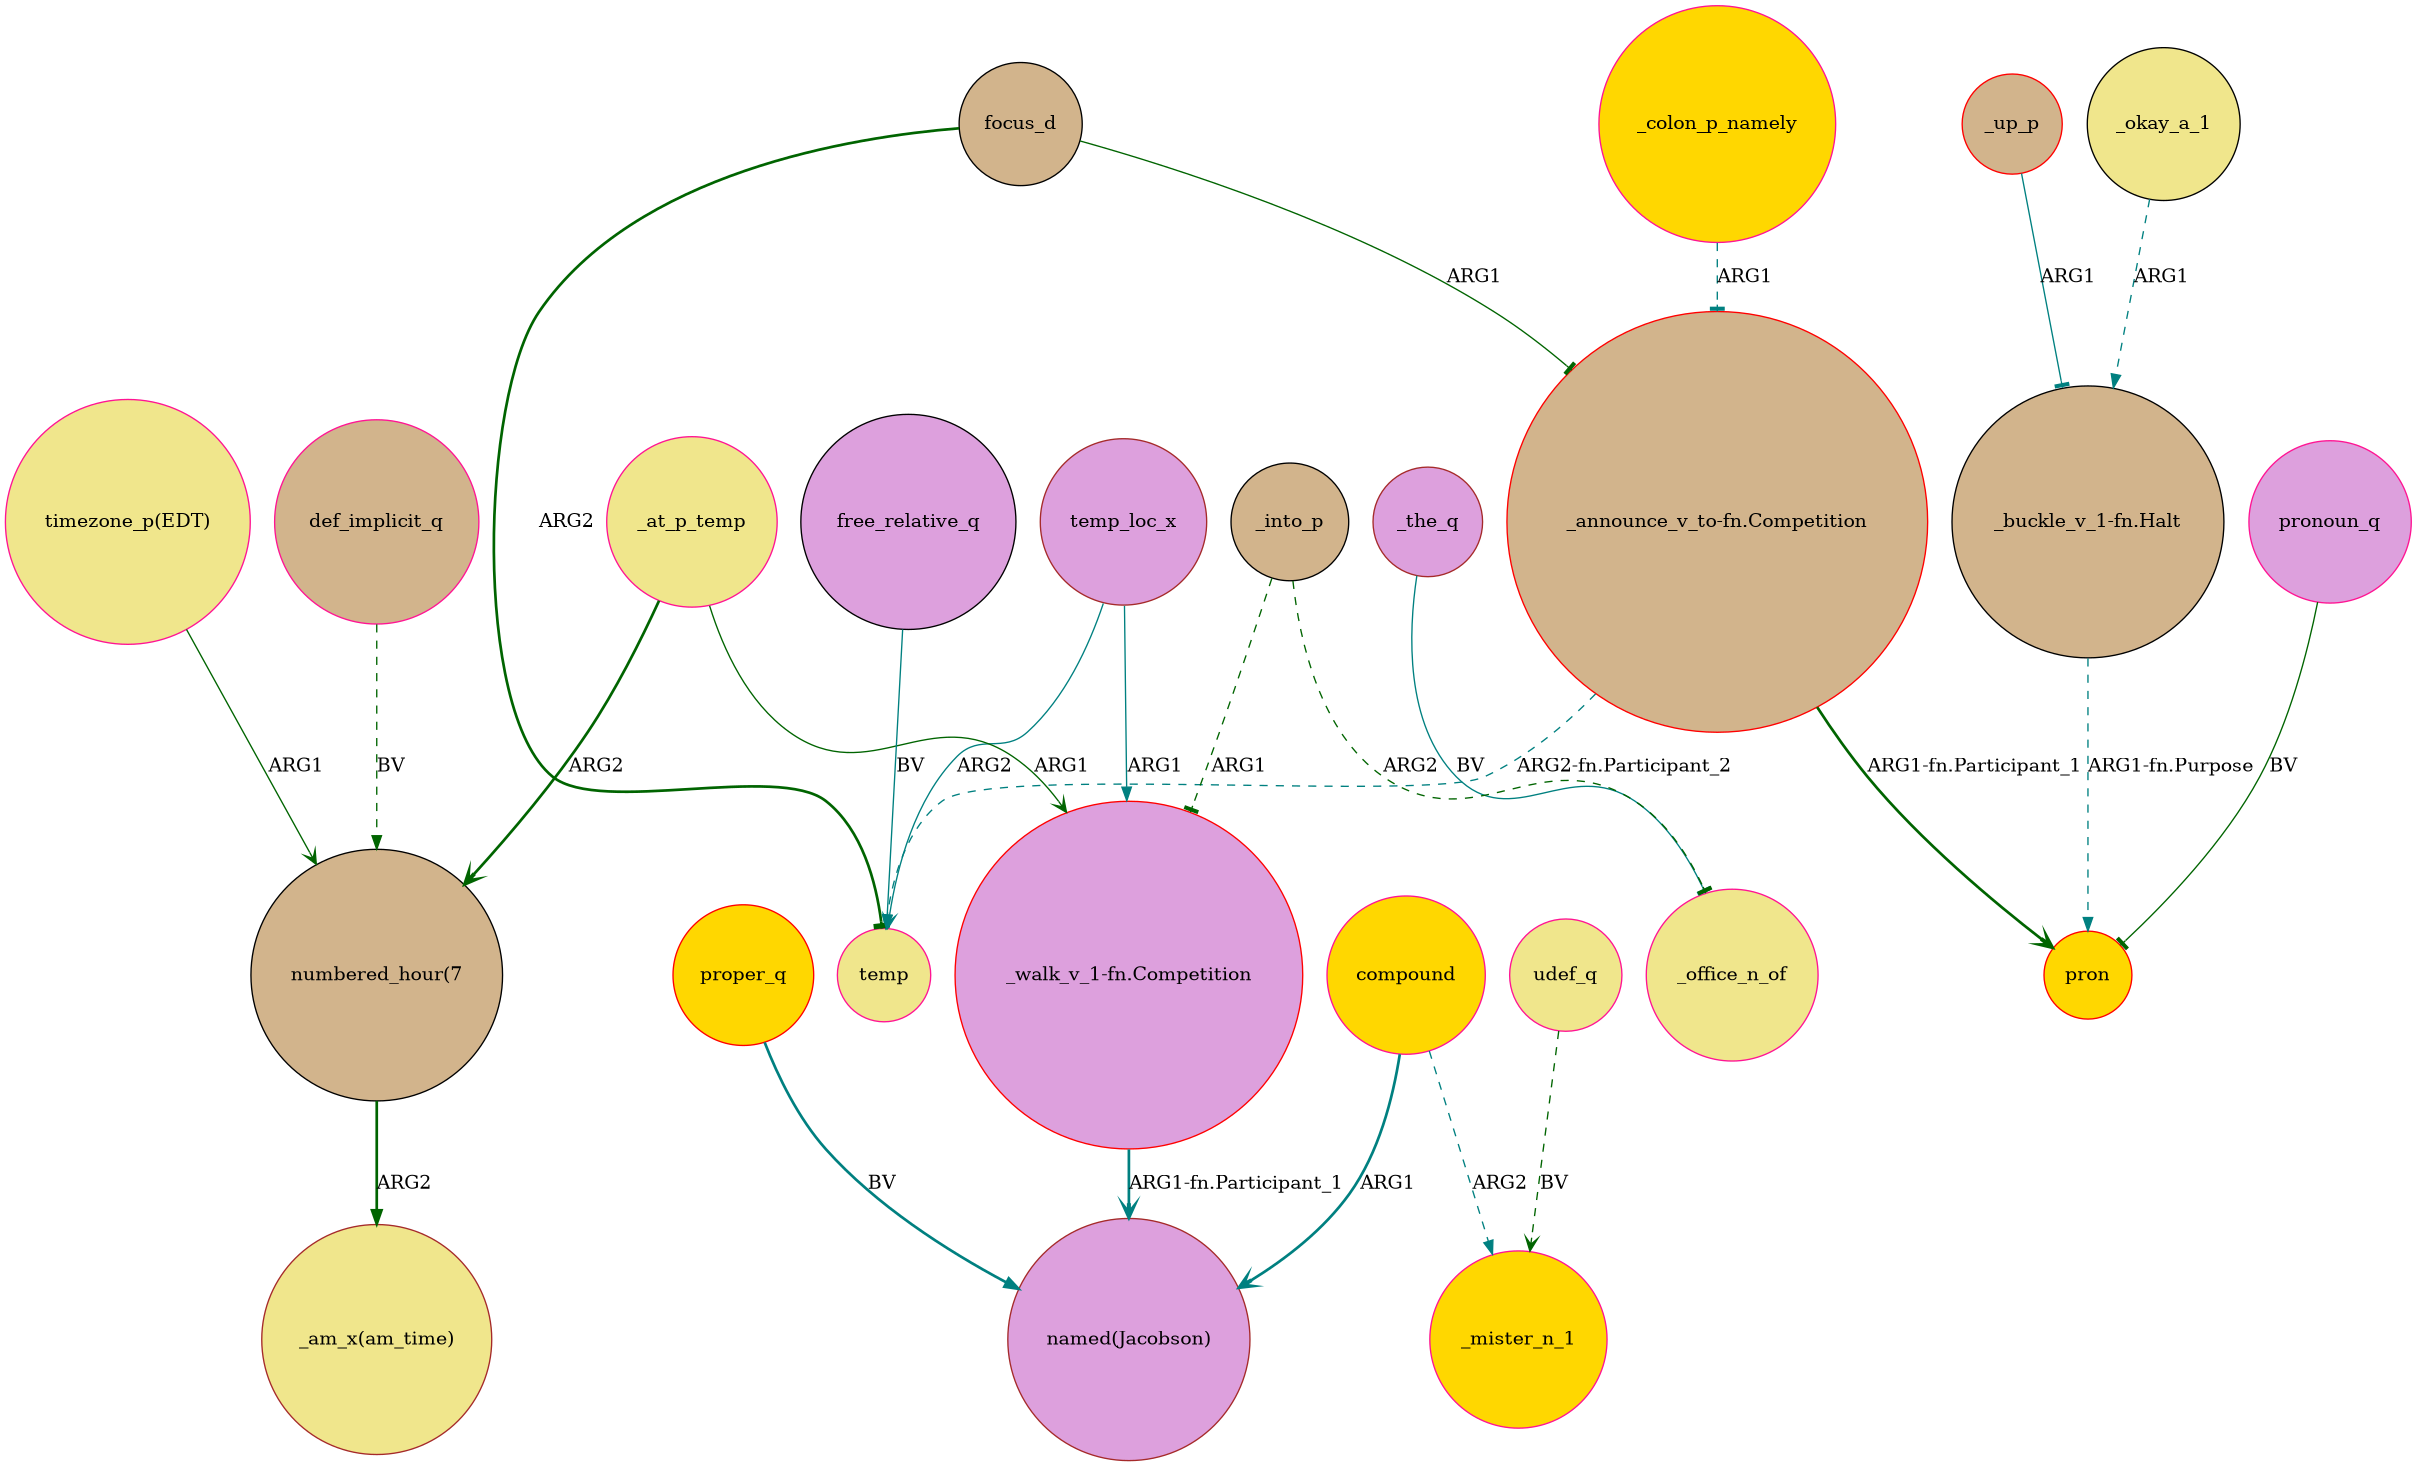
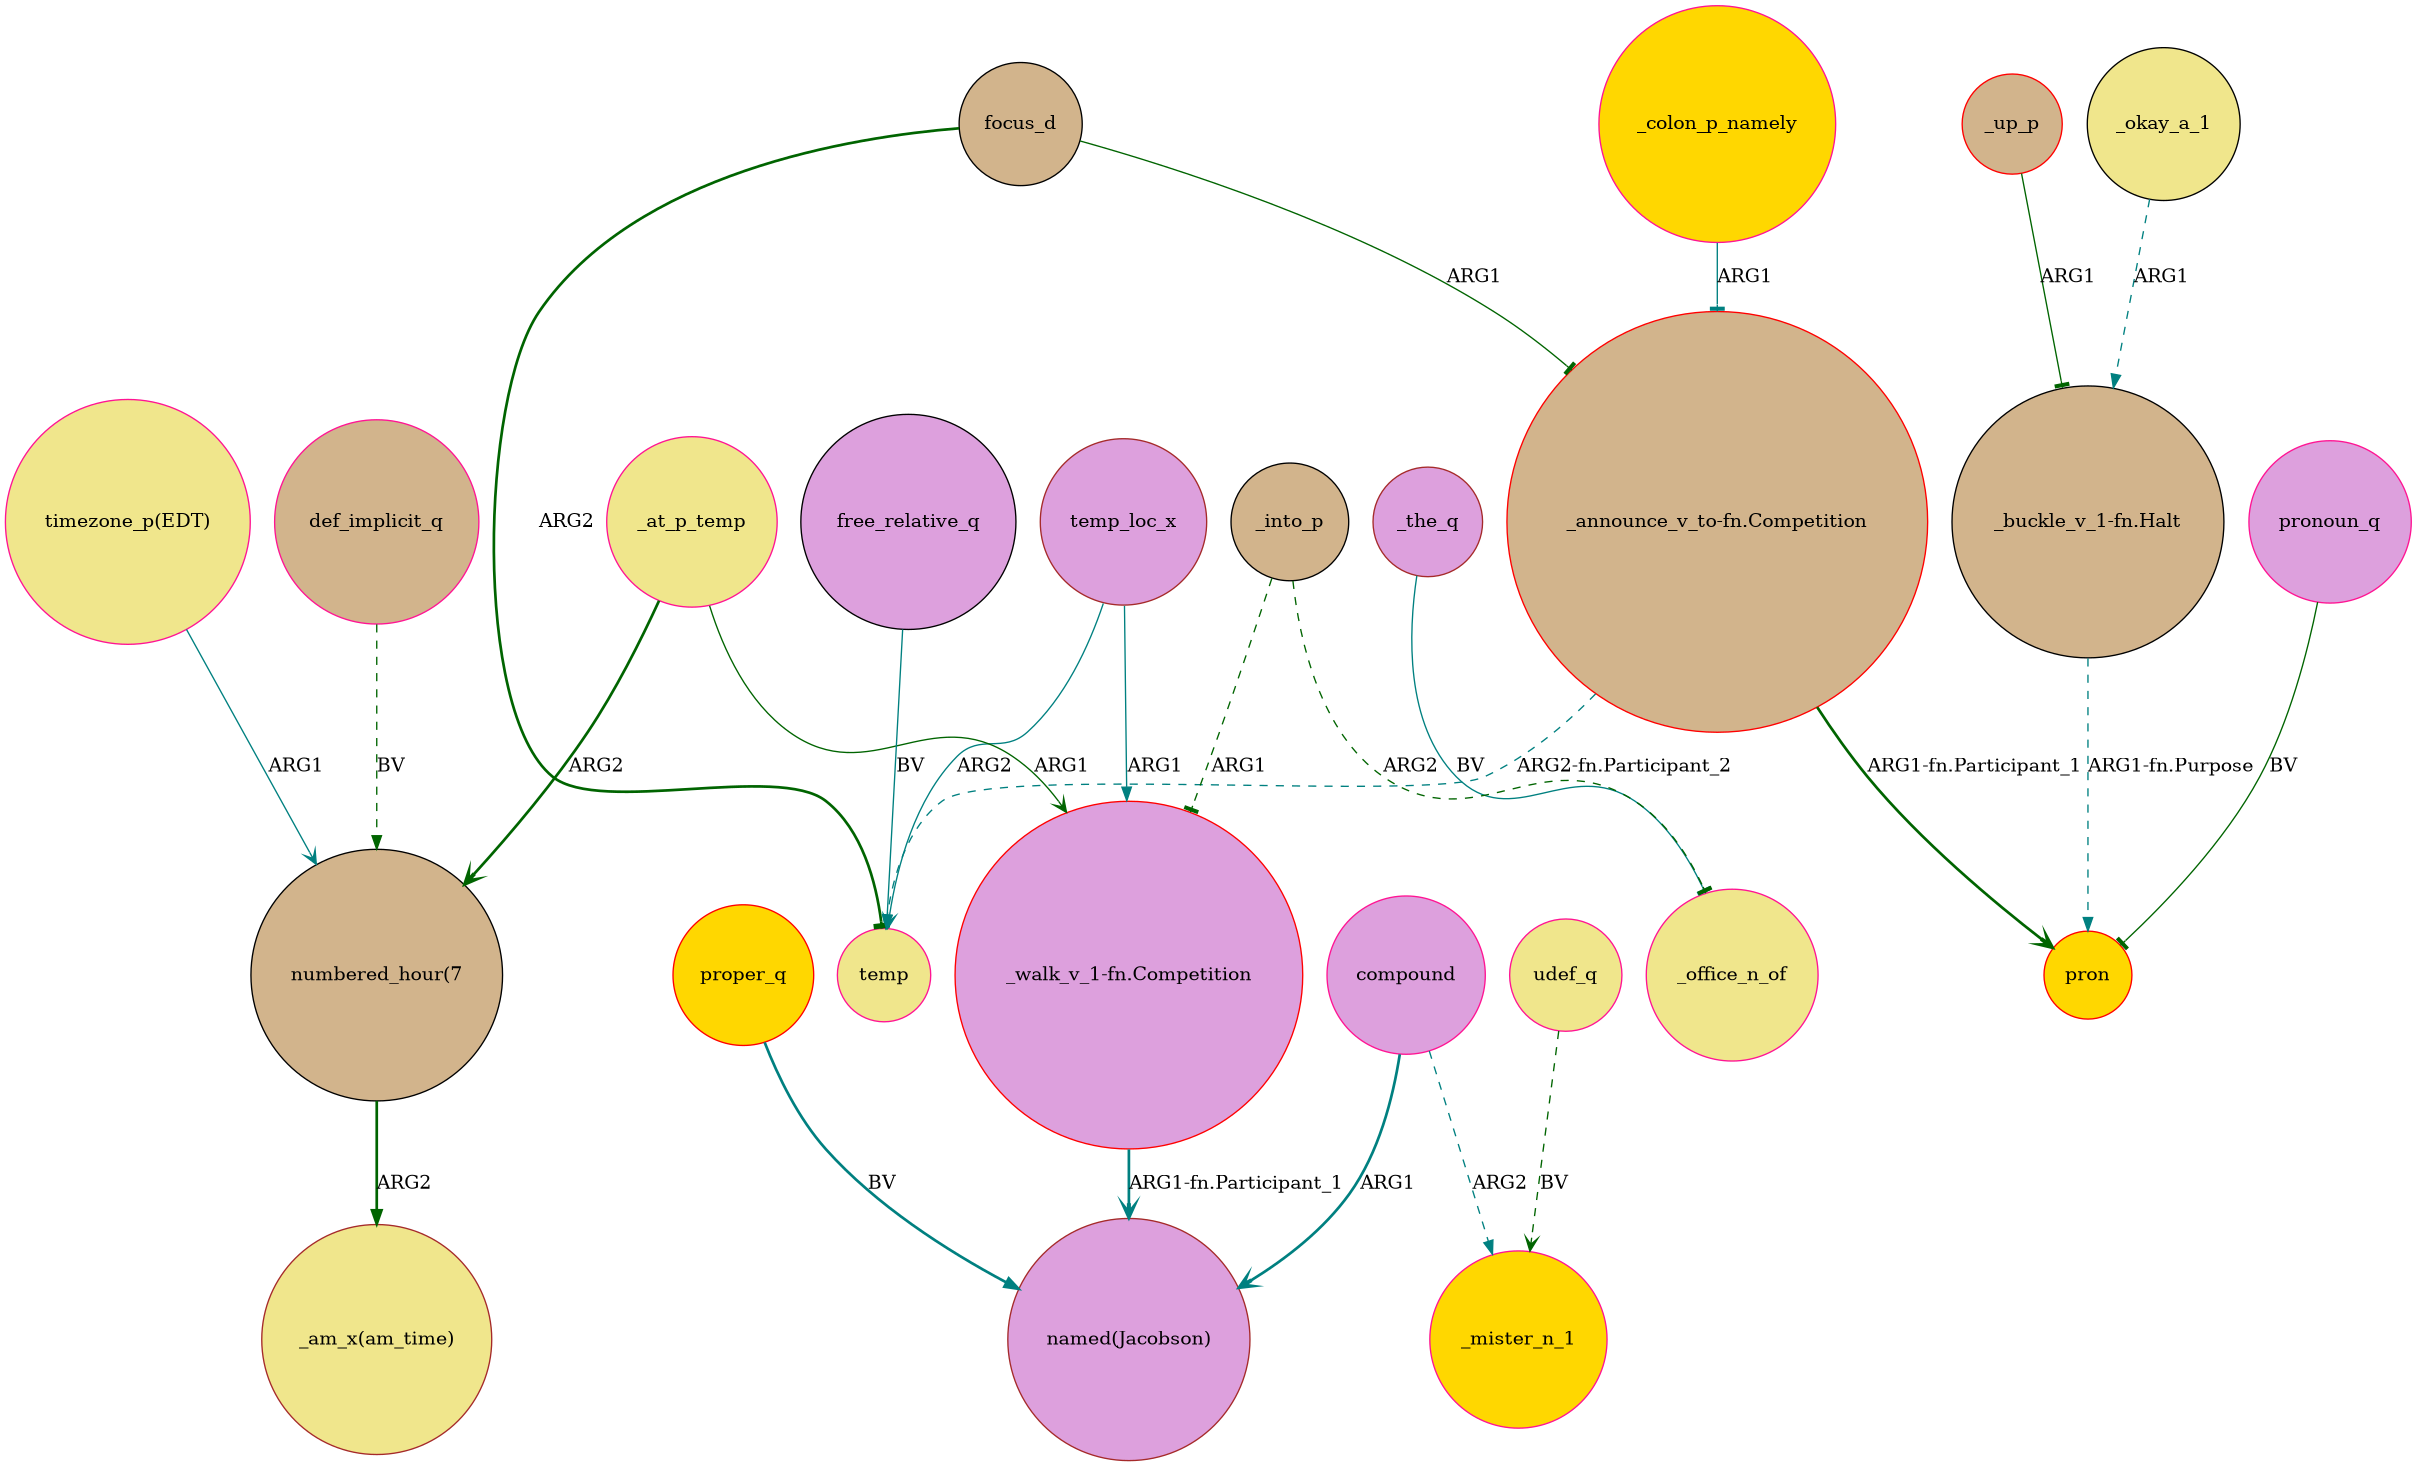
edge "_colon_p_namely" -> "_announce_v_to-fn.Competition": style dashed -> solid
edge "_up_p" -> "_buckle_v_1-fn.Halt": color teal -> darkgreen
edge "timezone_p(EDT)" -> "numbered_hour(7": color darkgreen -> teal
node "compound": fillcolor gold -> plum
